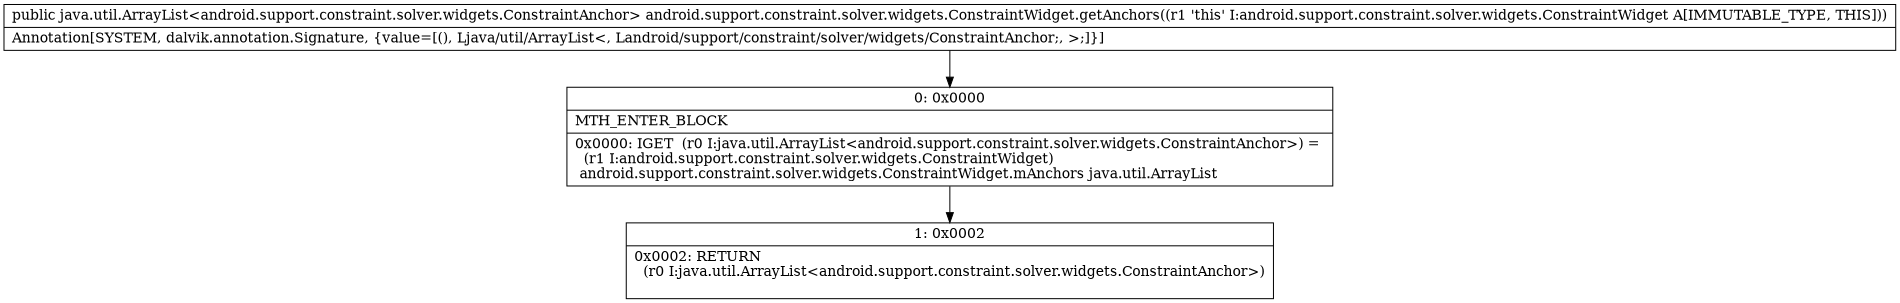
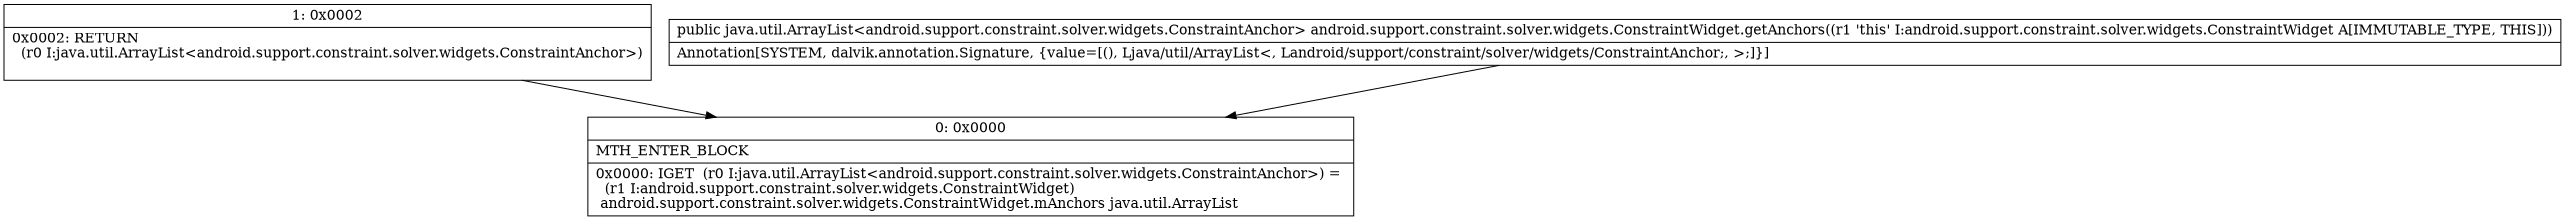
edge "0: 0x0000" -> "1: 0x0002": reversed
